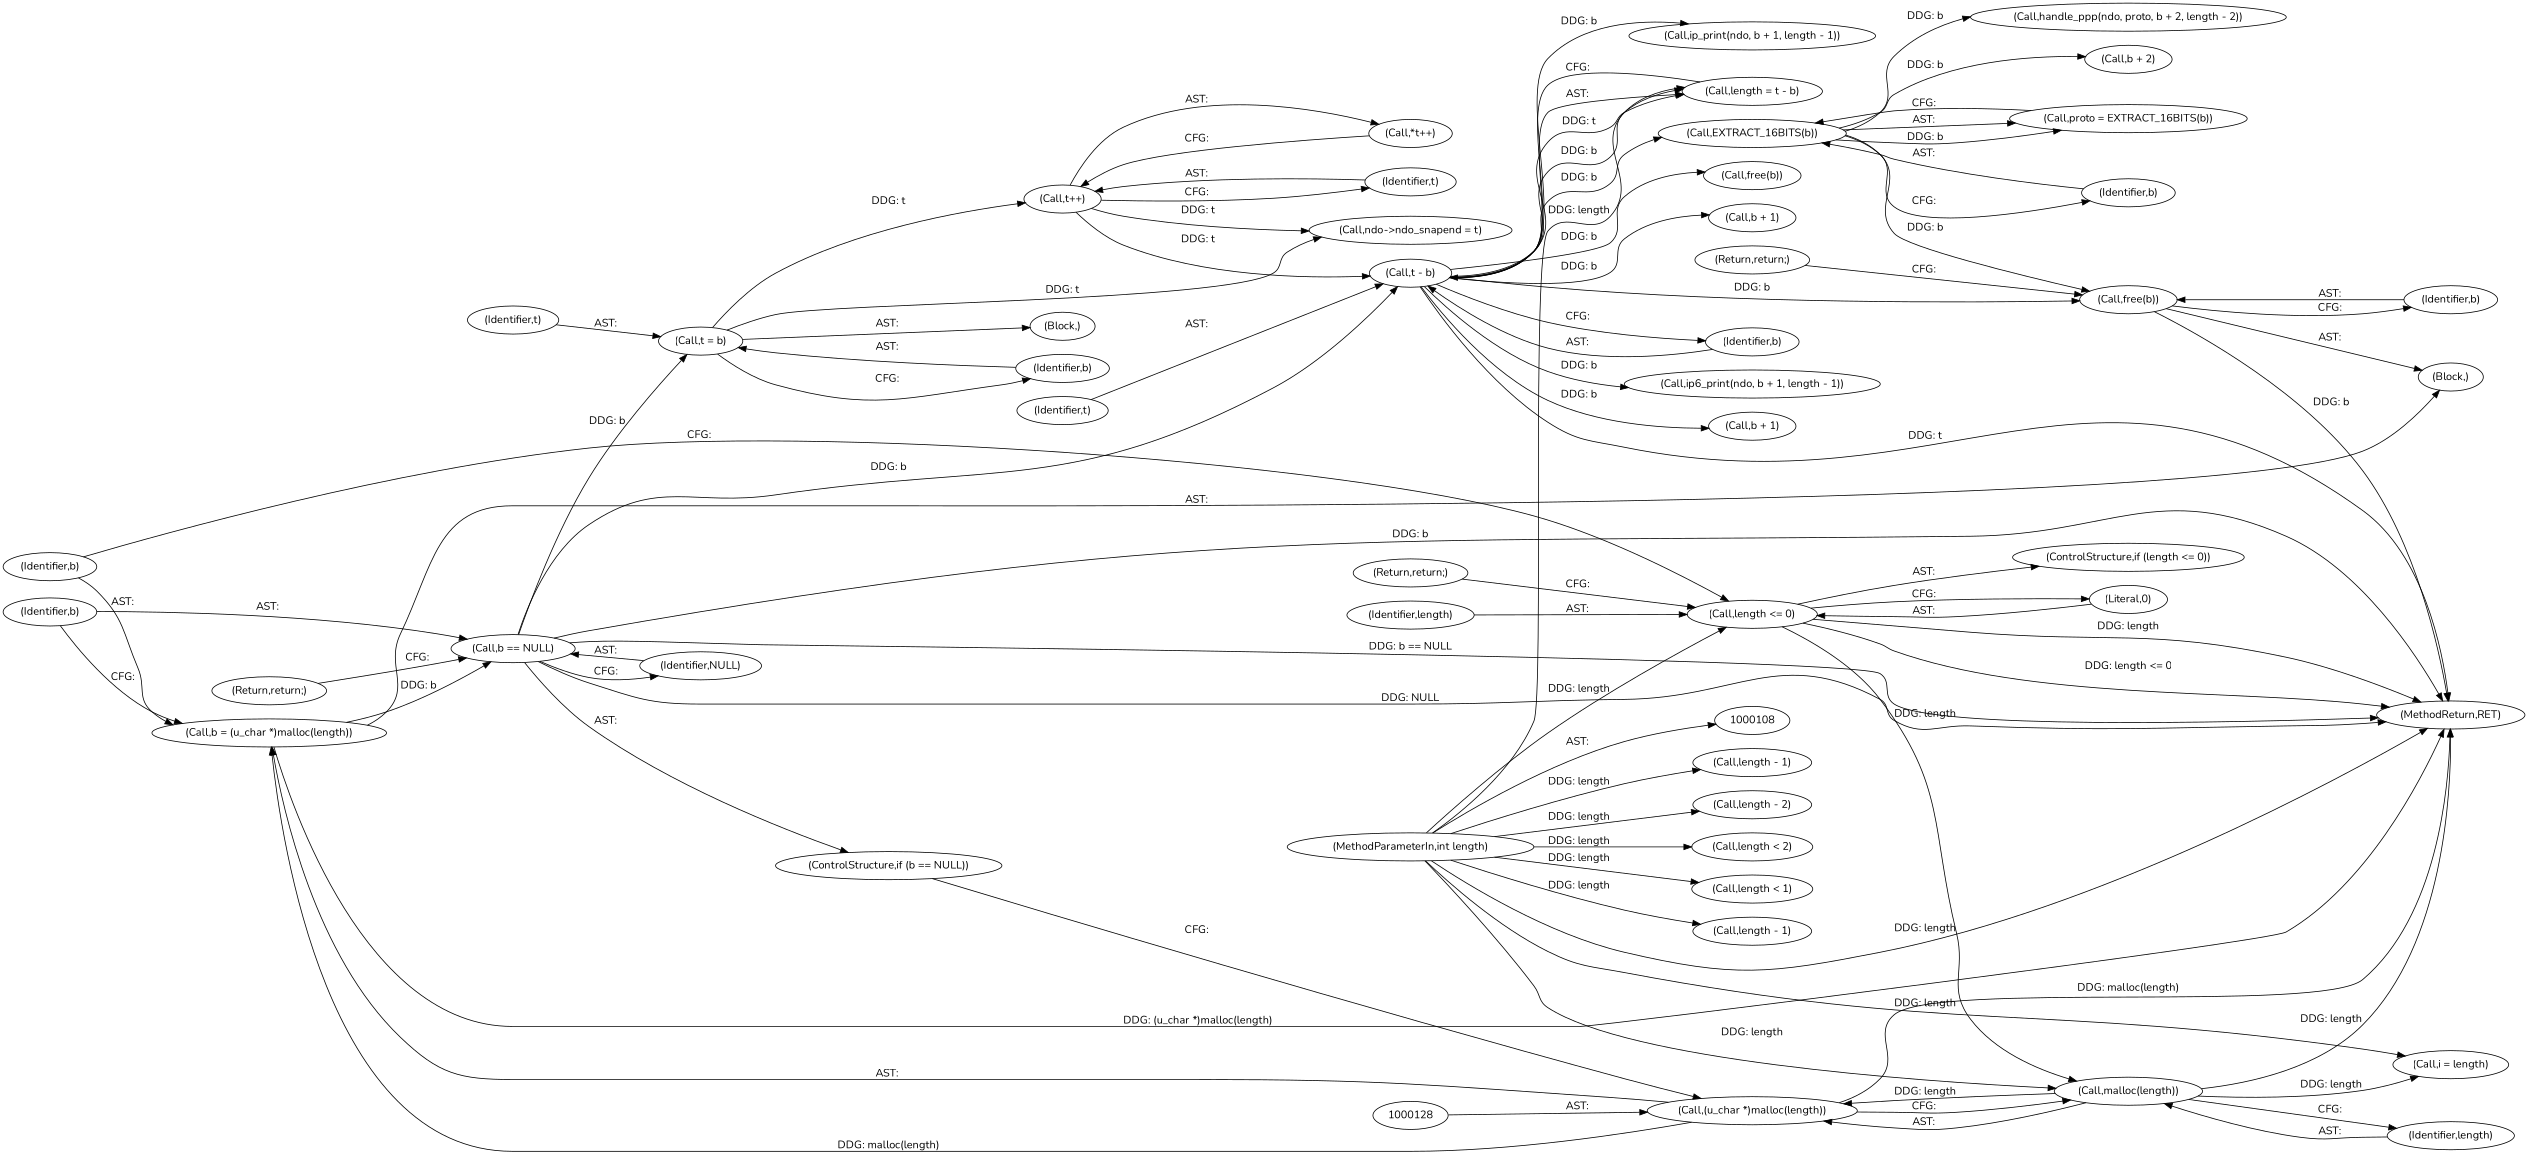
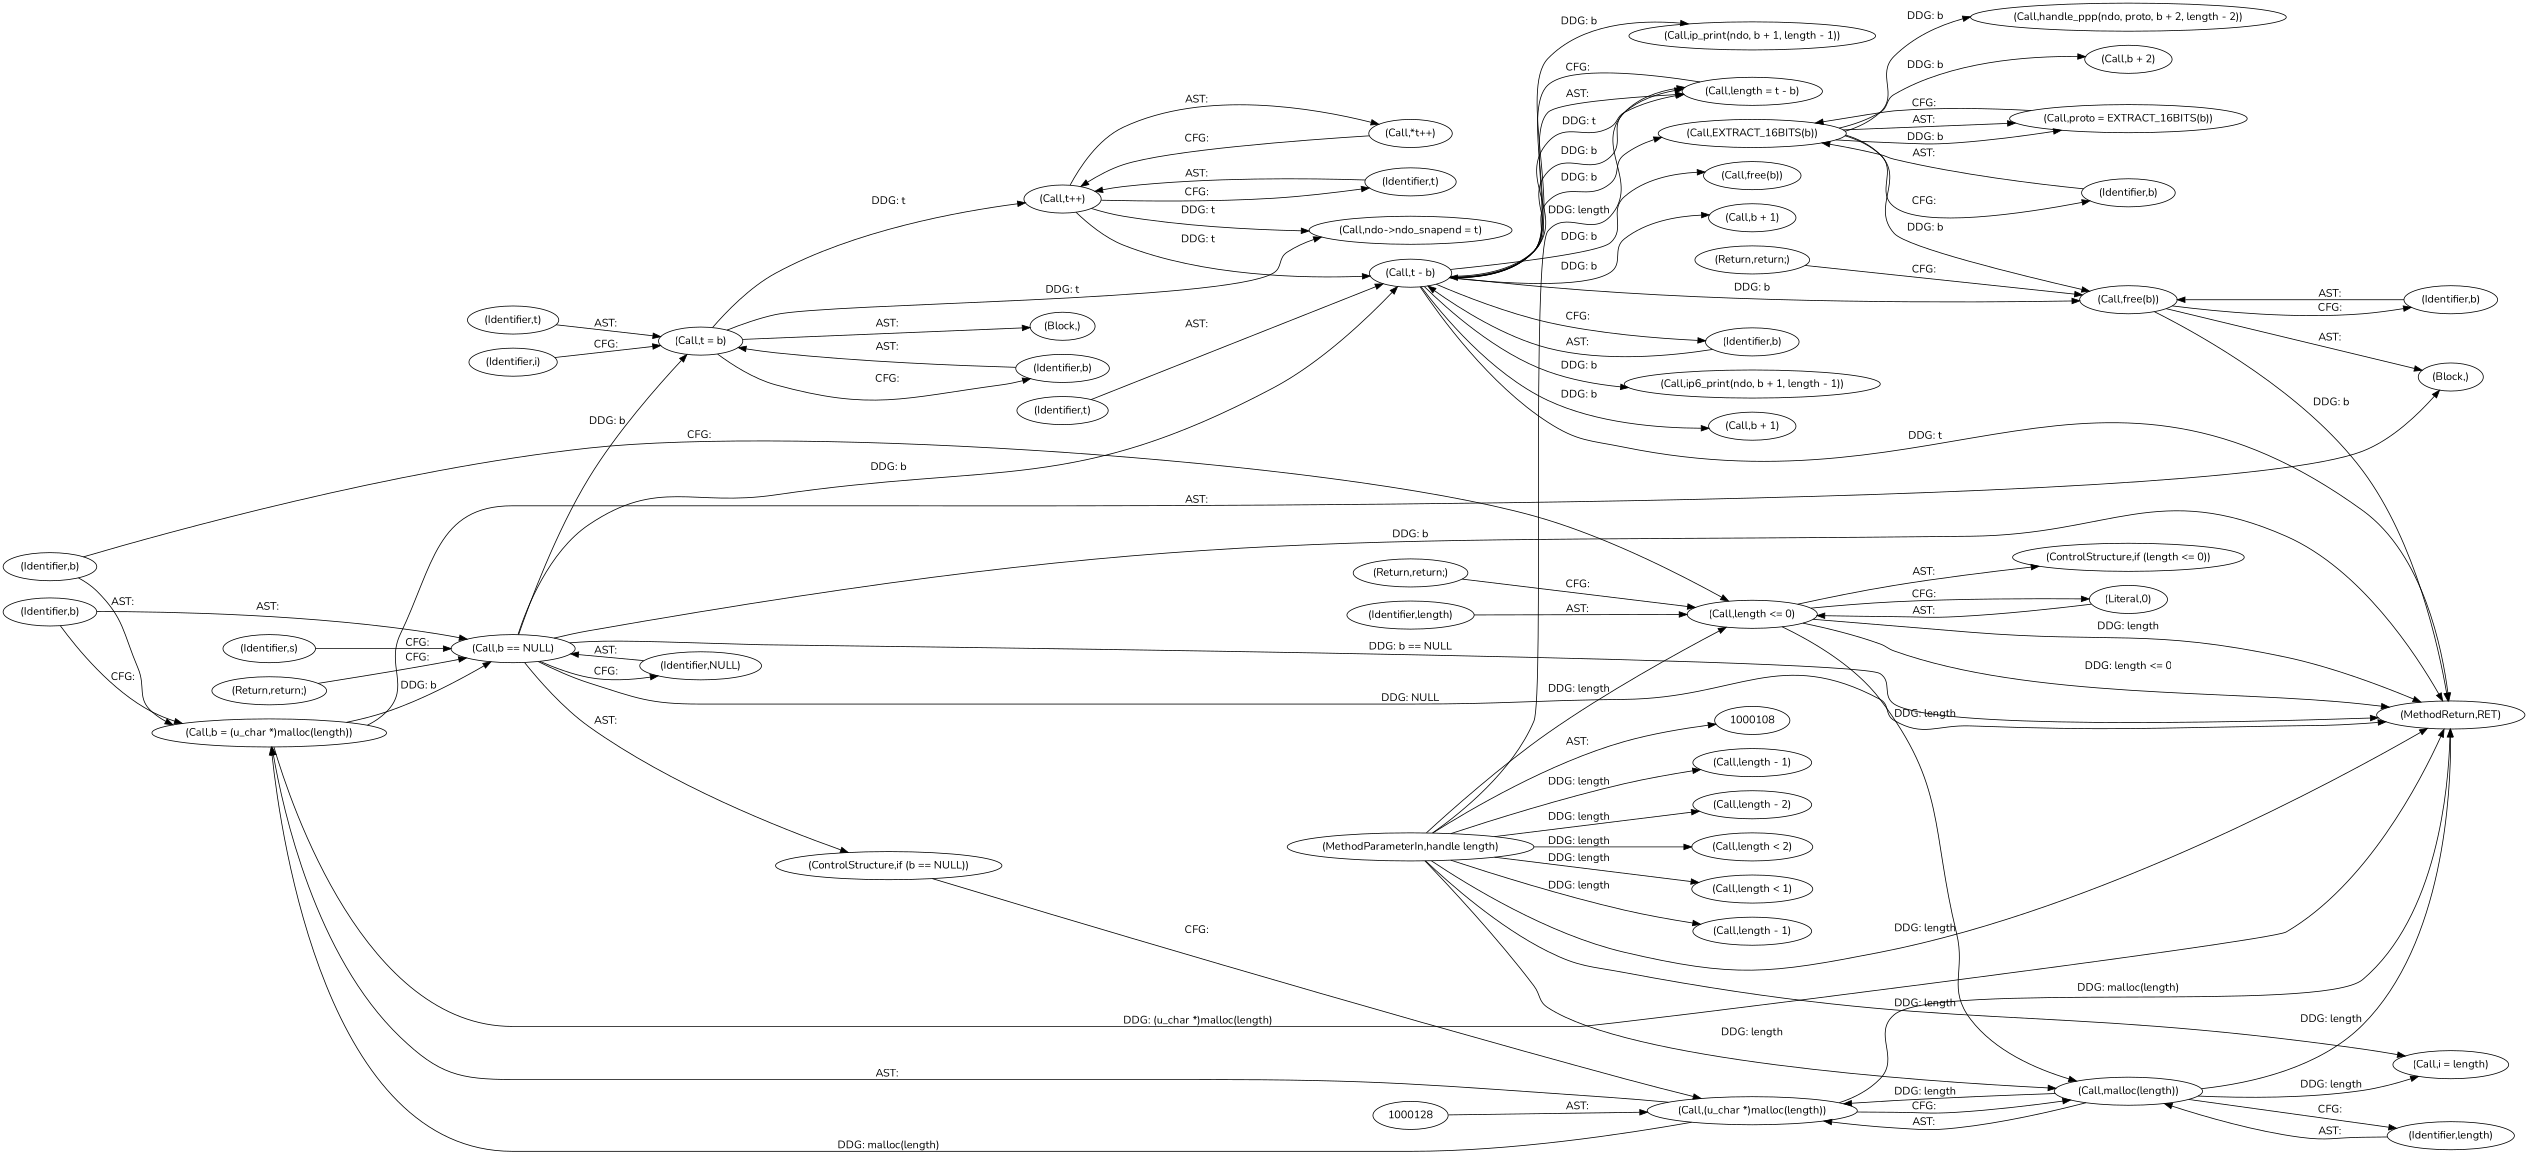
node "(Identifier,i)": added
node "(Identifier,s)": added
node "(MethodParameterIn,int length)": label "(MethodParameterIn,int length)" -> "(MethodParameterIn,handle length)"
